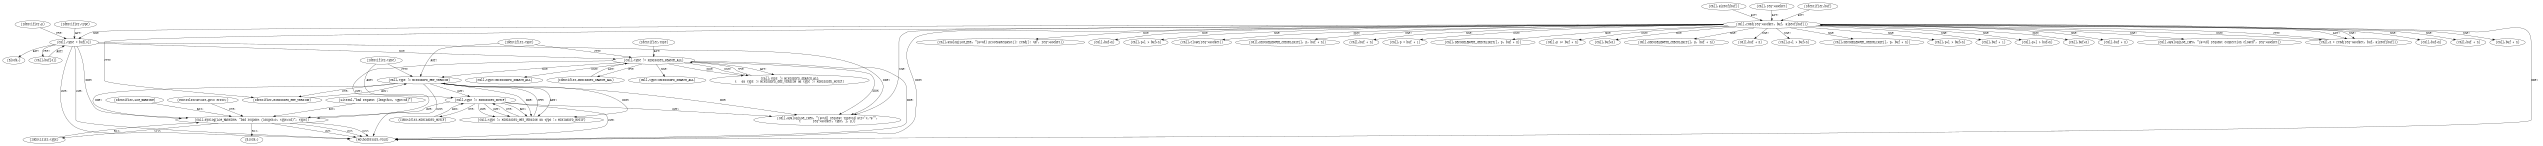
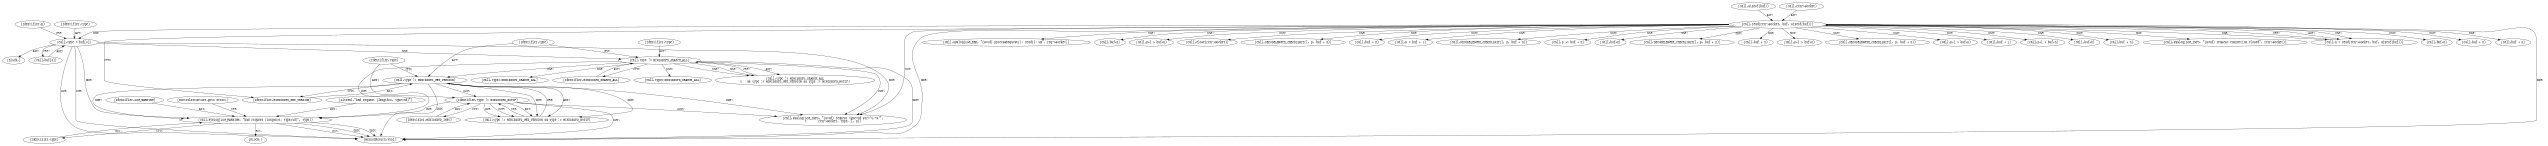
node "(Identifier,buf)": removed
node "(Call,type != MINISSDPD_NOTIF)": label "(Call,type != MINISSDPD_NOTIF)" -> "(Identifier,type != MINISSDPD_NOTIF)"
node "(Identifier,MINISSDPD_NOTIF)": label "(Identifier,MINISSDPD_NOTIF)" -> "(Identifier,MINISSDPD_INFO)"
